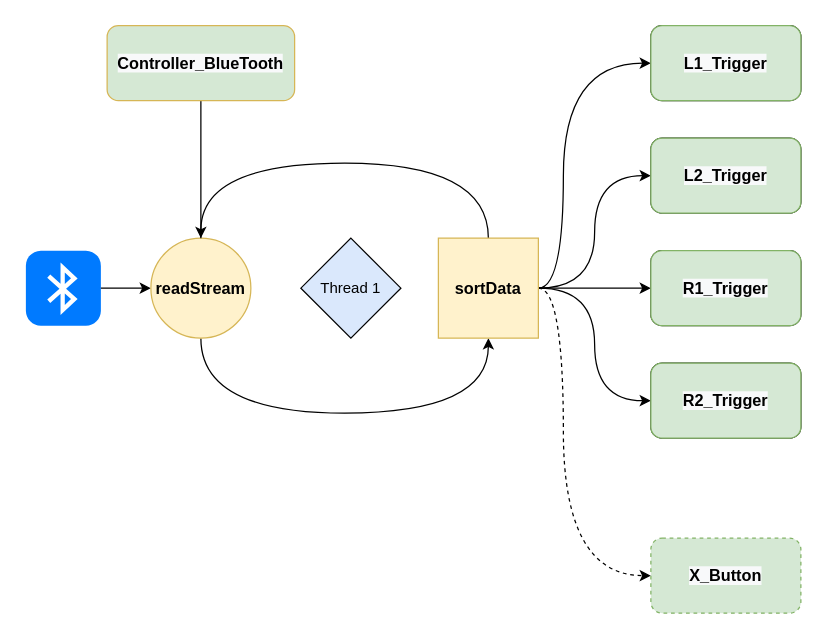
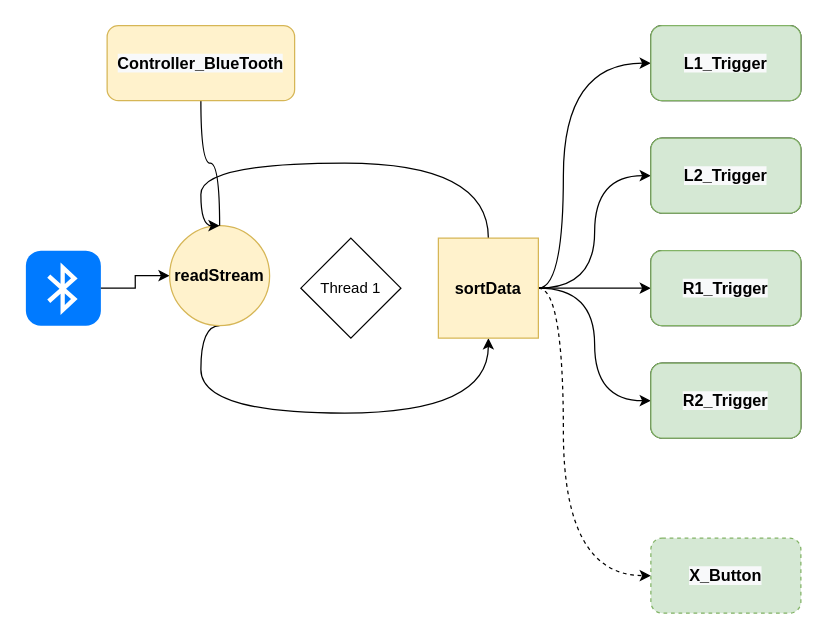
node "Controller_BlueTooth": fillcolor #d5e8d4 -> #fff2cc
node "readStream": moved (201, 288) -> (219, 276)
node "Thread 1": fillcolor #dae8fc -> #ffffff
